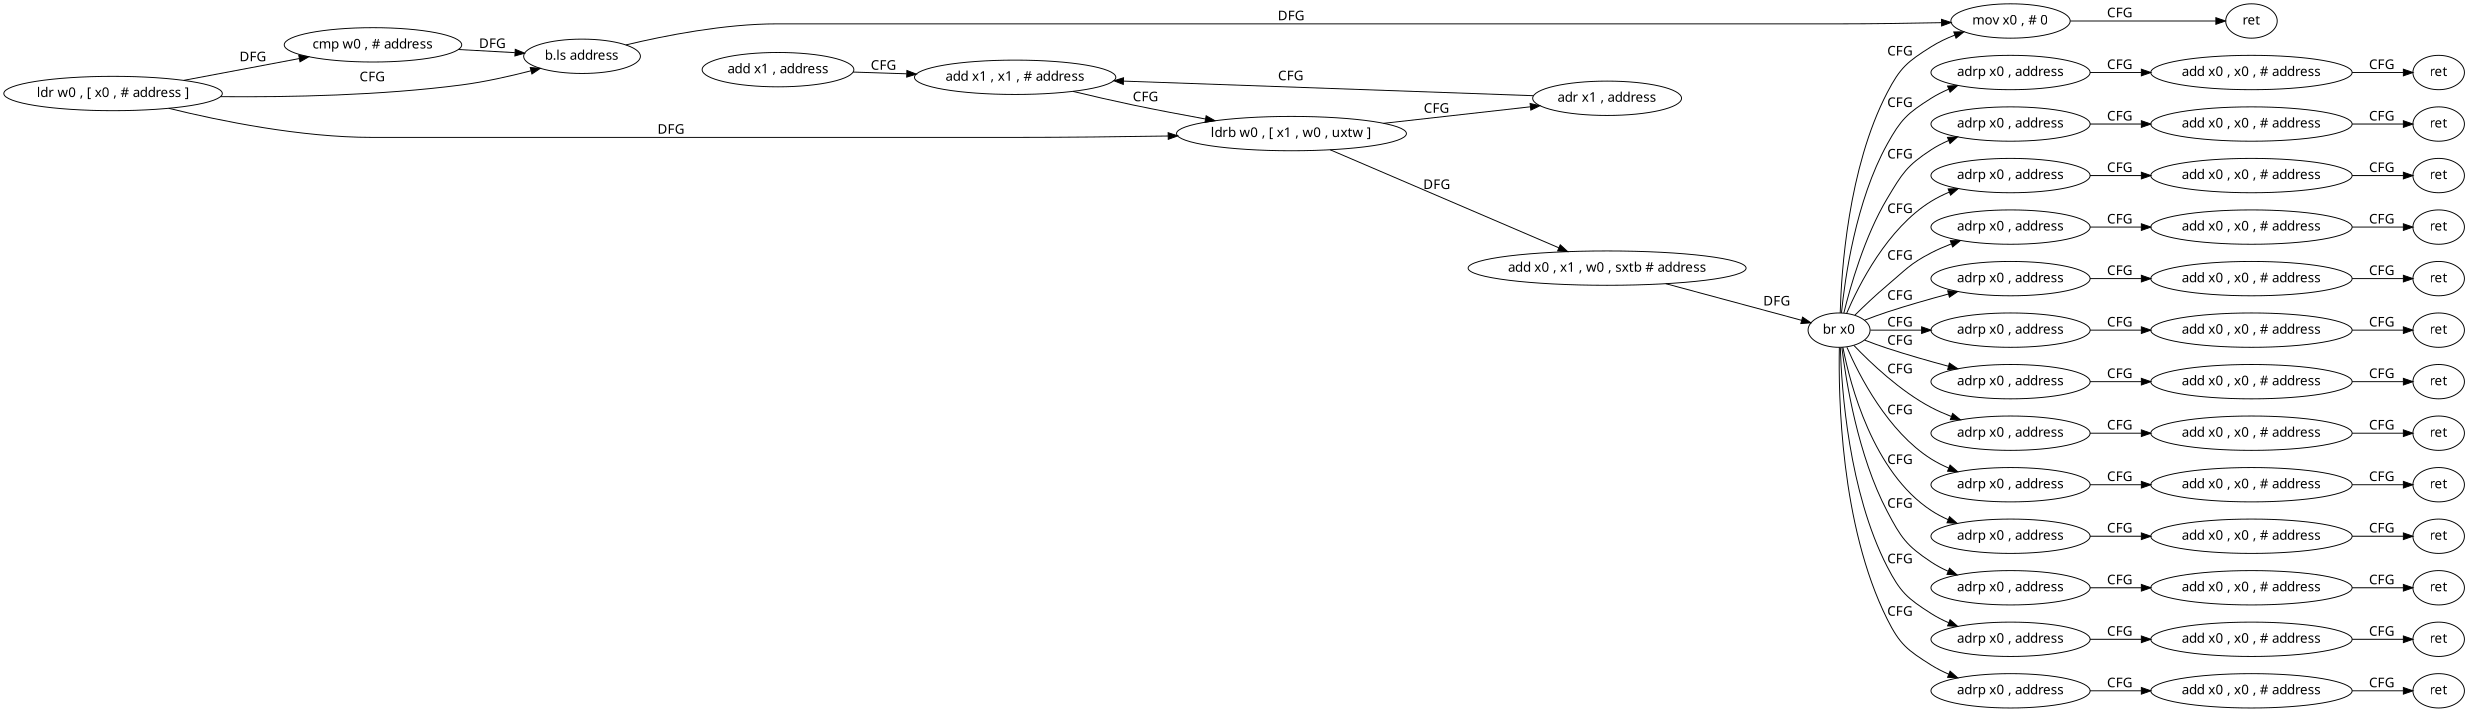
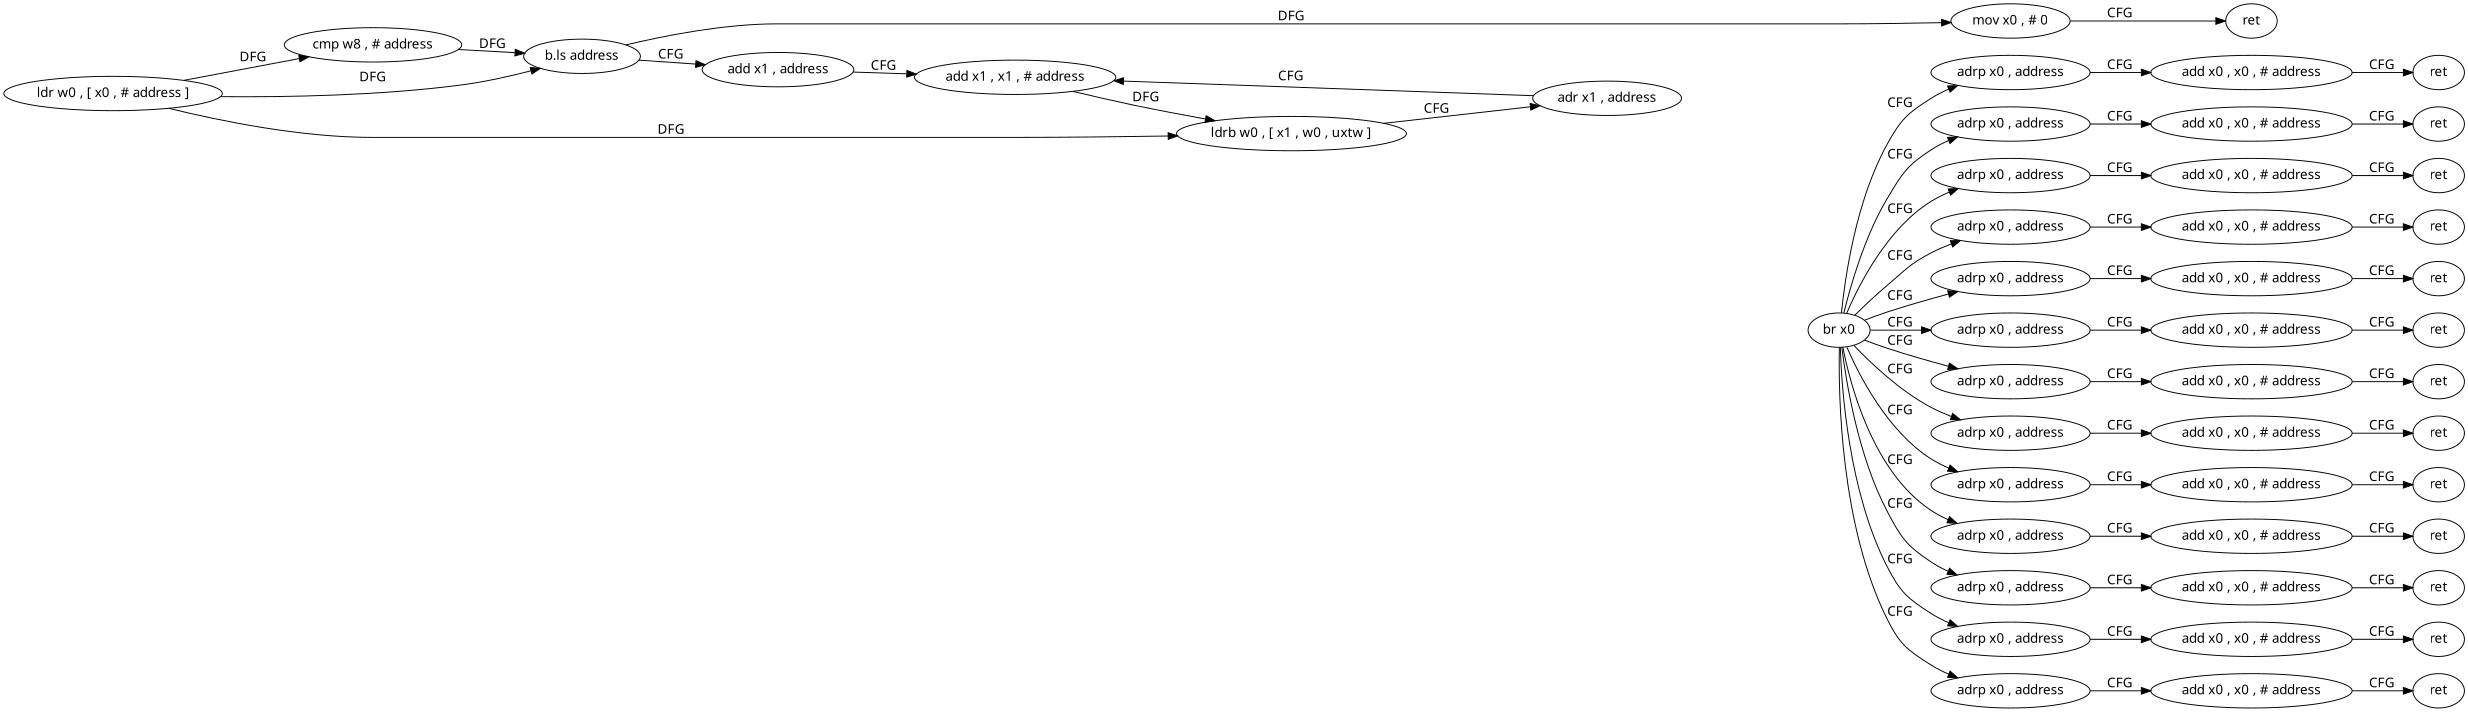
node "cmp w0 , # address": label "cmp w0 , # address" -> "cmp w8 , # address"
edge "b.ls address" -> "add x1 , address": added, label "CFG"
edge "ldr w0 , [ x0 , # address ]" -> "b.ls address": label "CFG" -> "DFG"
edge "add x1 , x1 , # address" -> "ldrb w0 , [ x1 , w0 , uxtw ]": label "CFG" -> "DFG"
edge "br x0" -> "mov x0 , # 0": removed, label "CFG"
node "add x0 , x1 , w0 , sxtb # address": removed
